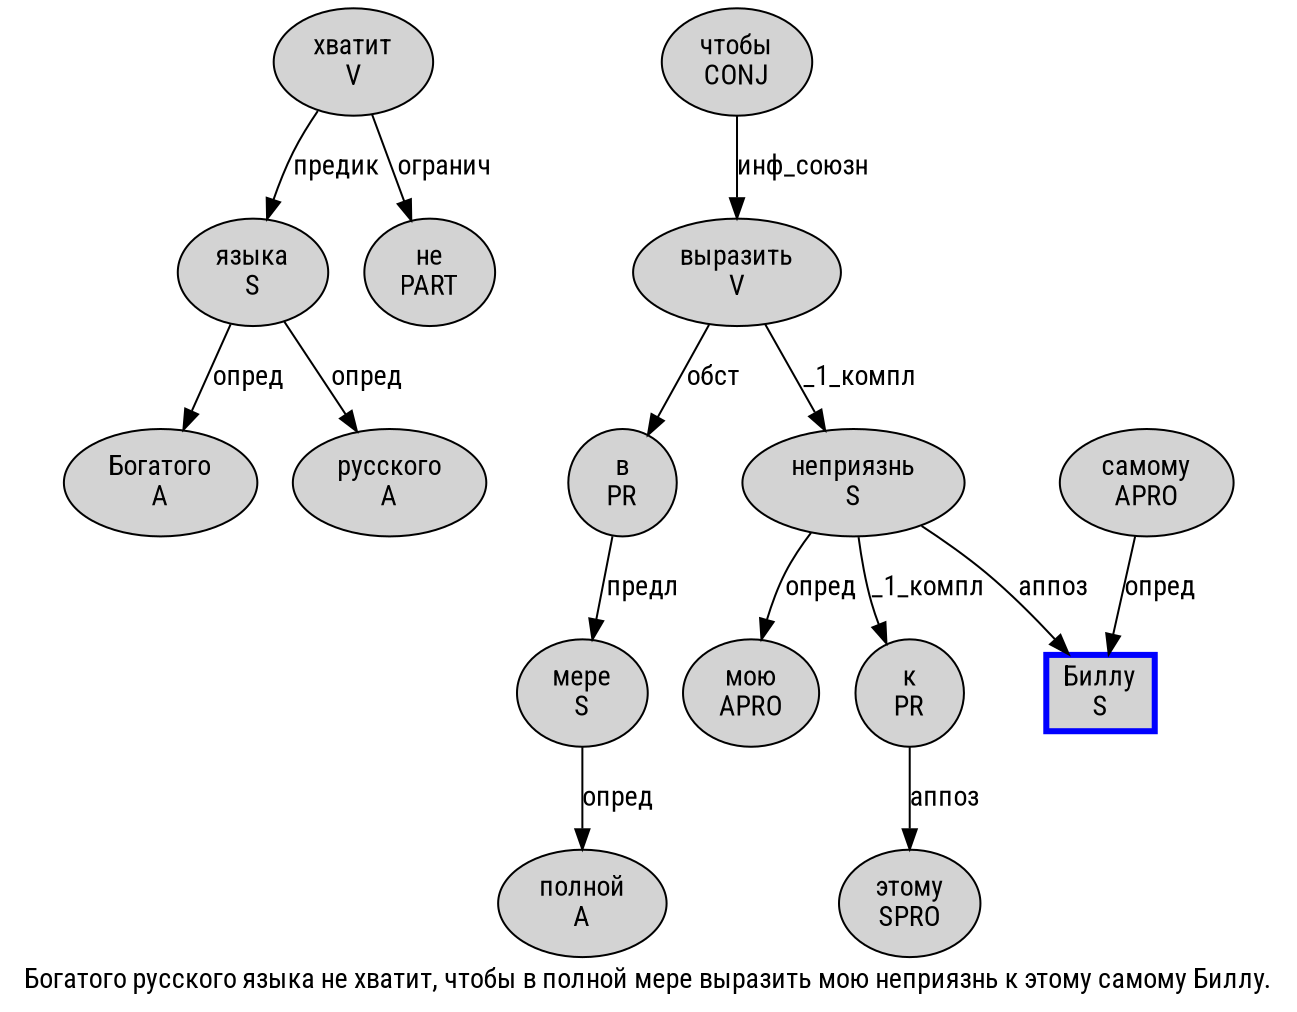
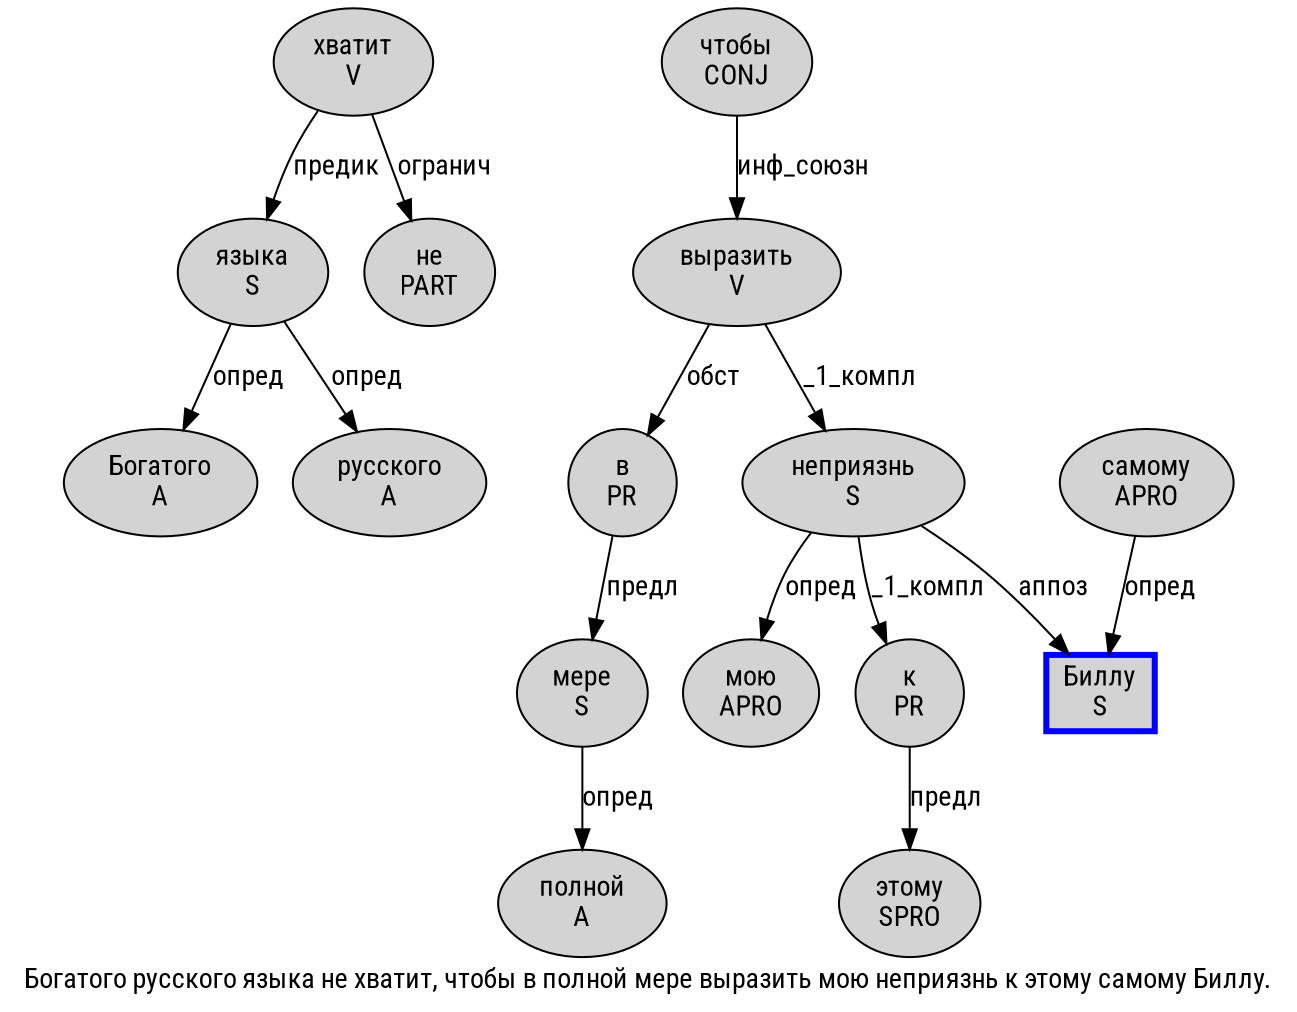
edge "к PR" -> "этому SPRO": label "аппоз" -> "предл"
